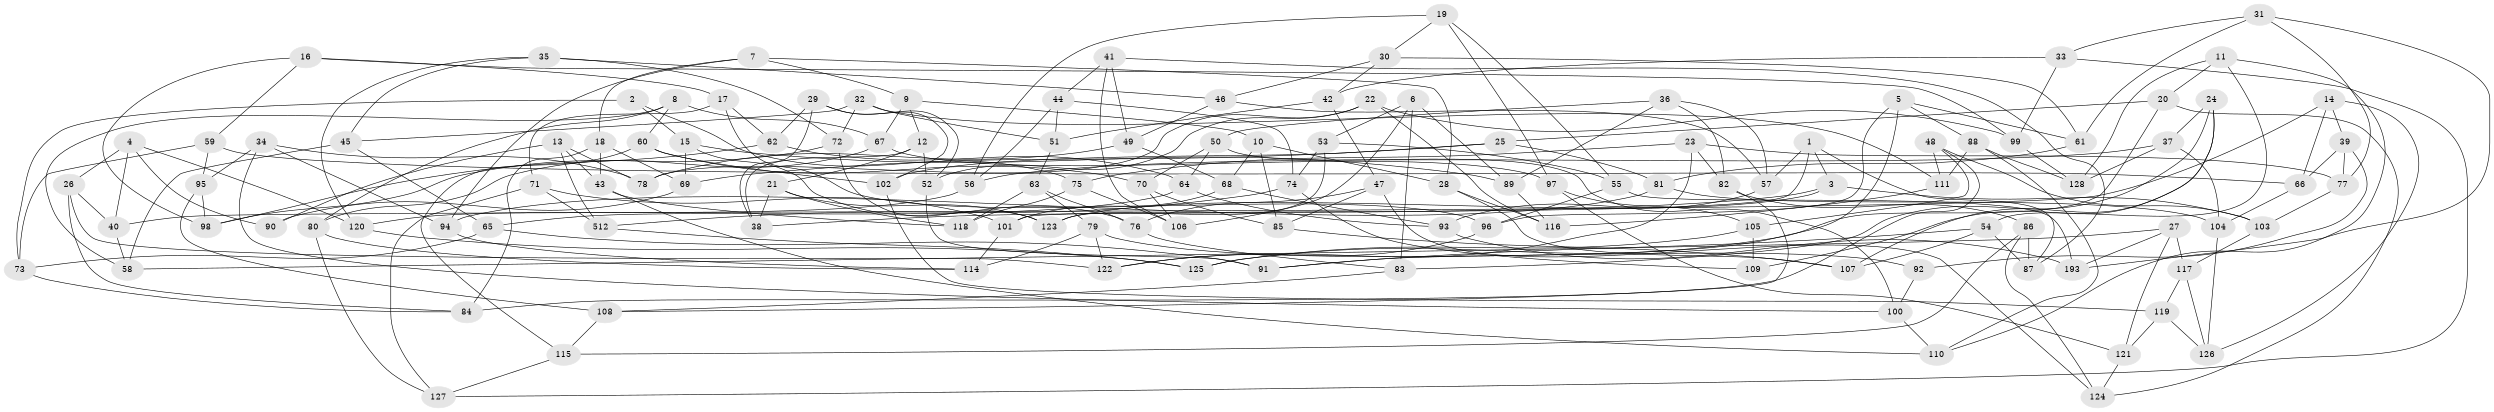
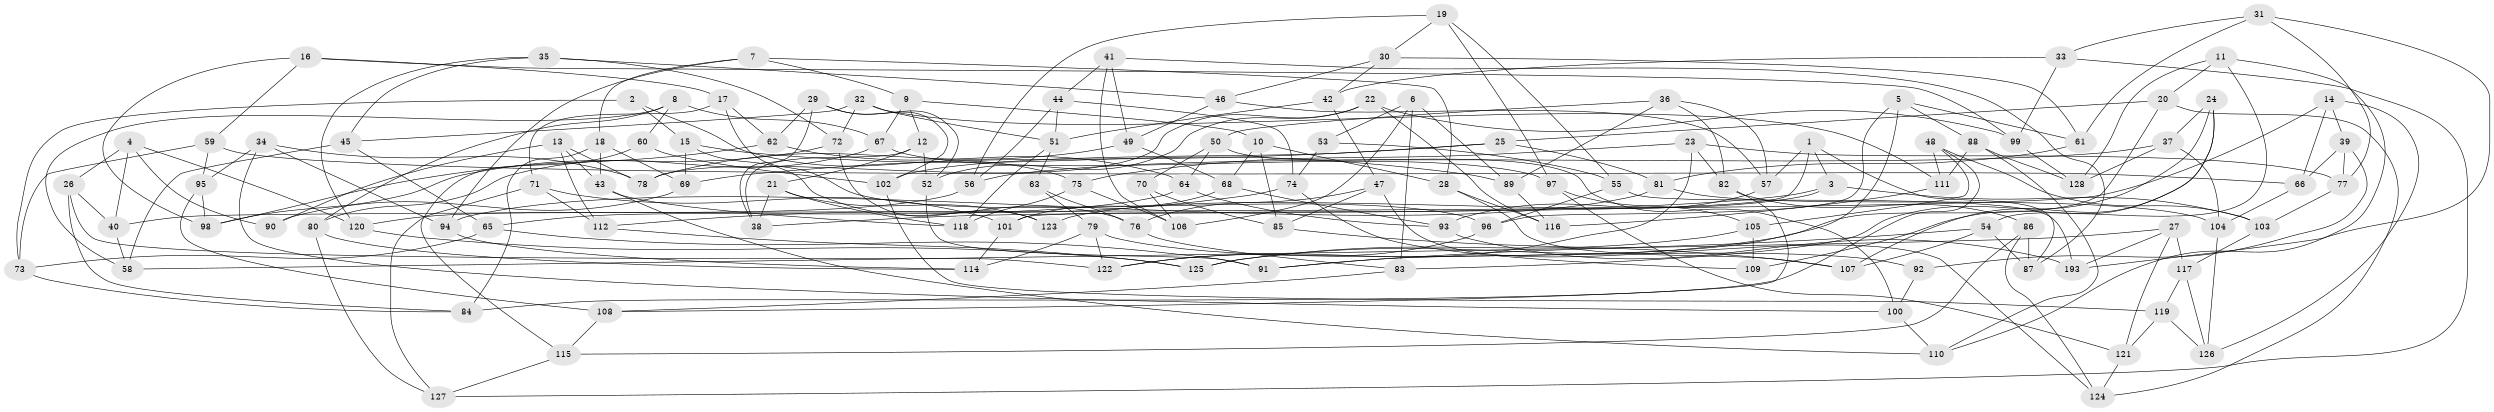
edge "60" -- "70": removed
edge "63" -- "118": now "51" -- "118"
edge "53" -- "123": removed
node "512": label "512" -> "112"
